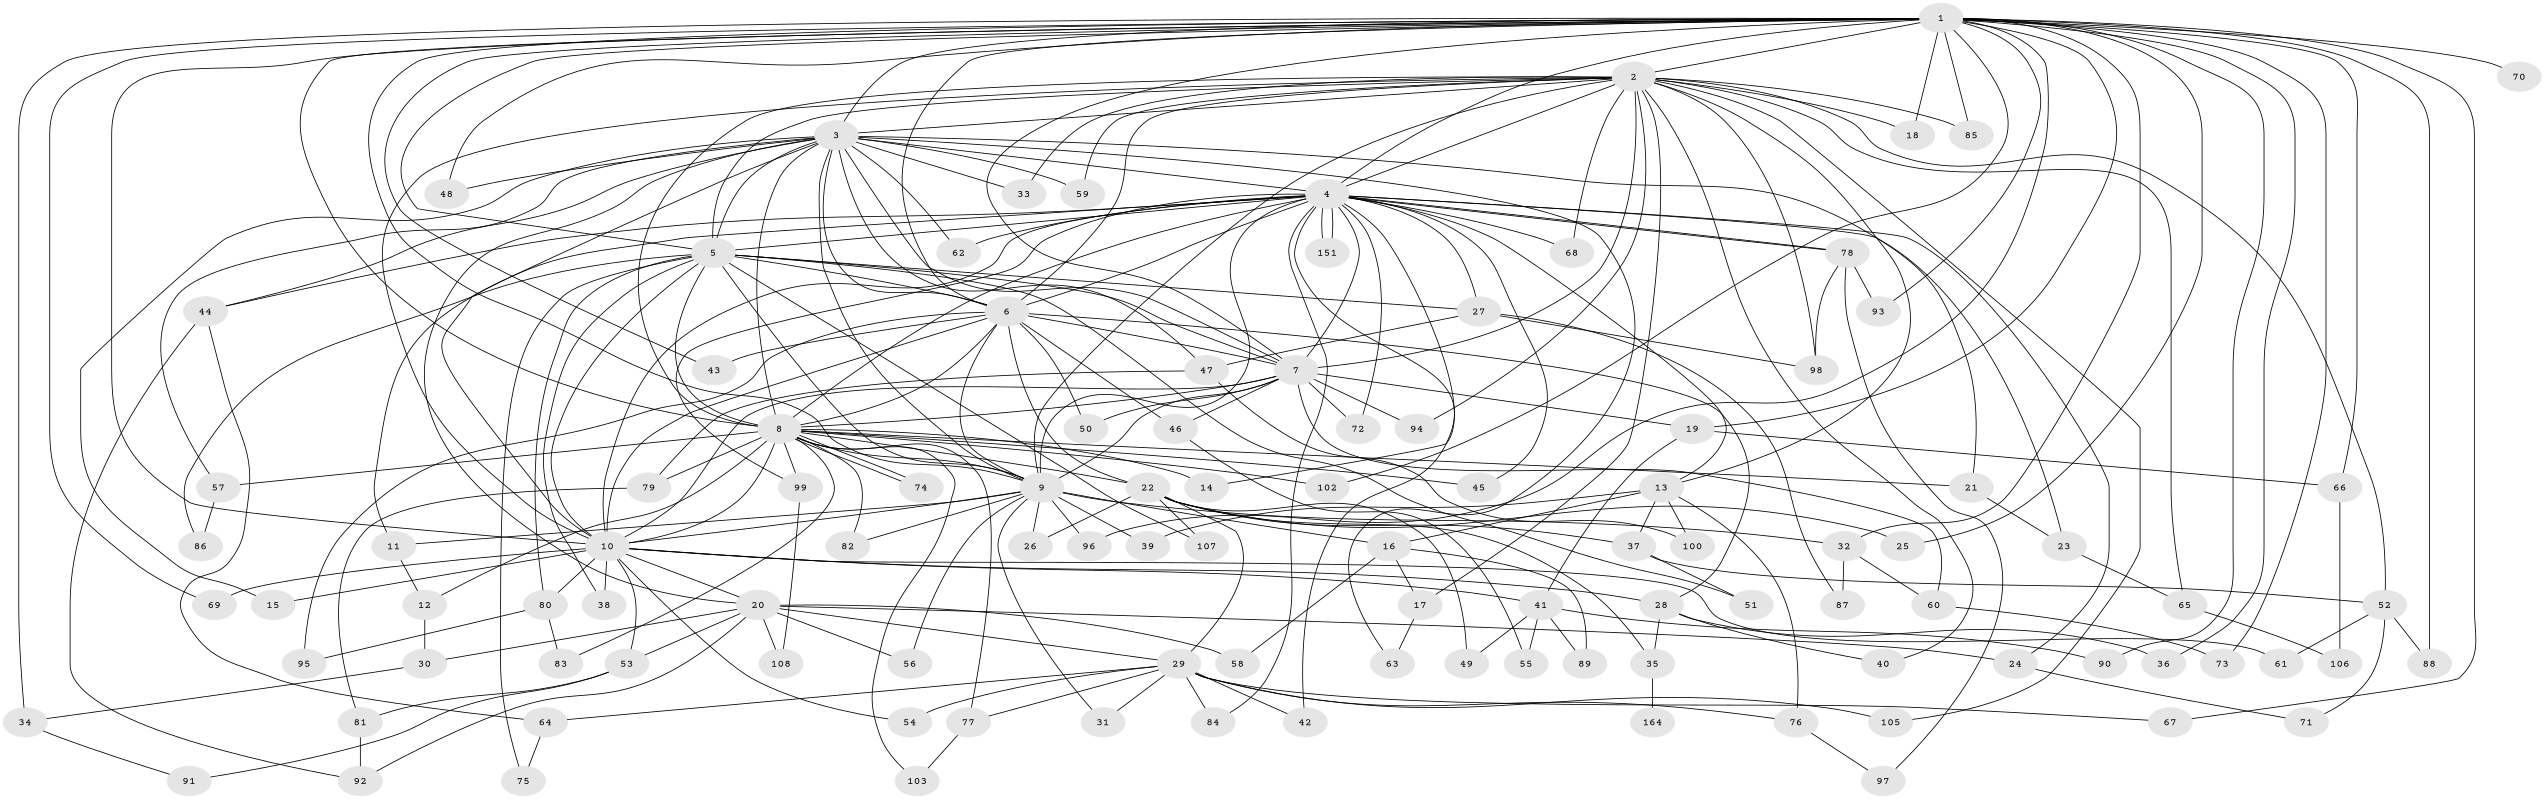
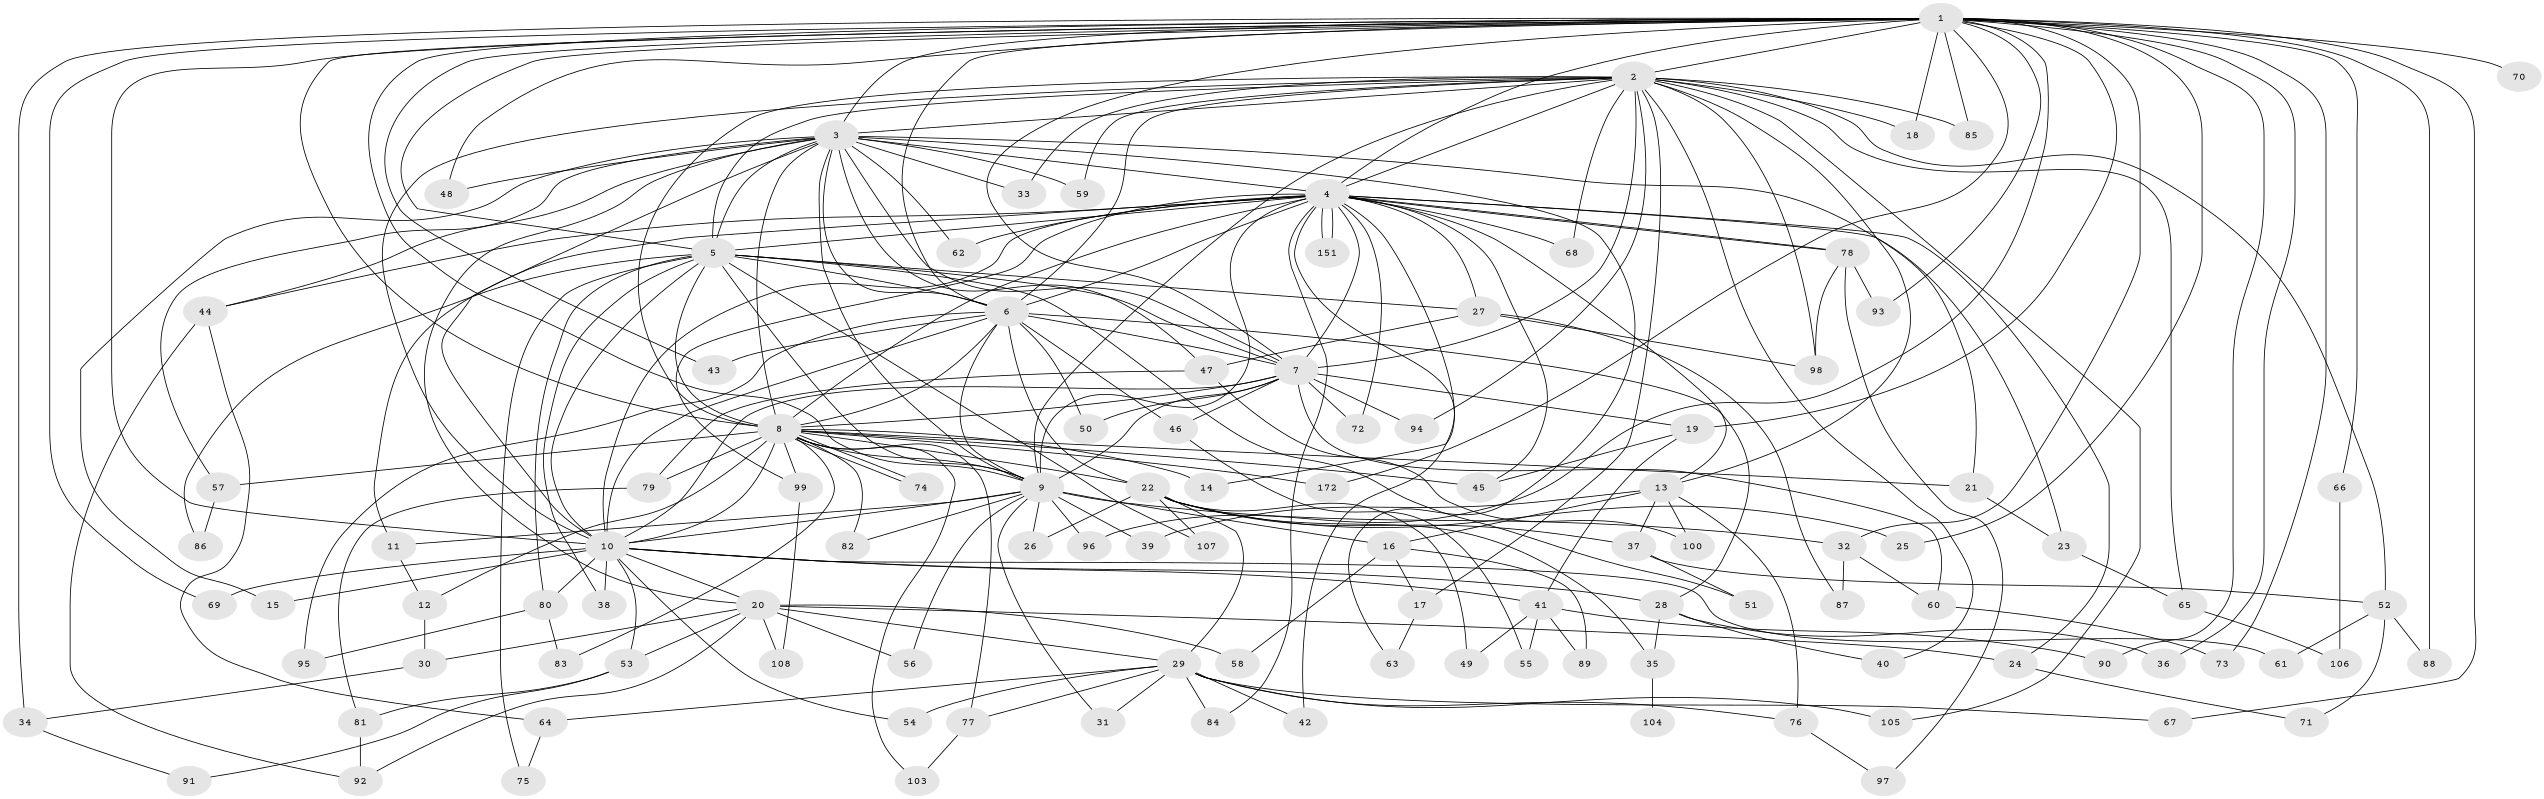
edge "19" -- "66": now "19" -- "45"
node "102": label "102" -> "172"
node "164": label "164" -> "104"
